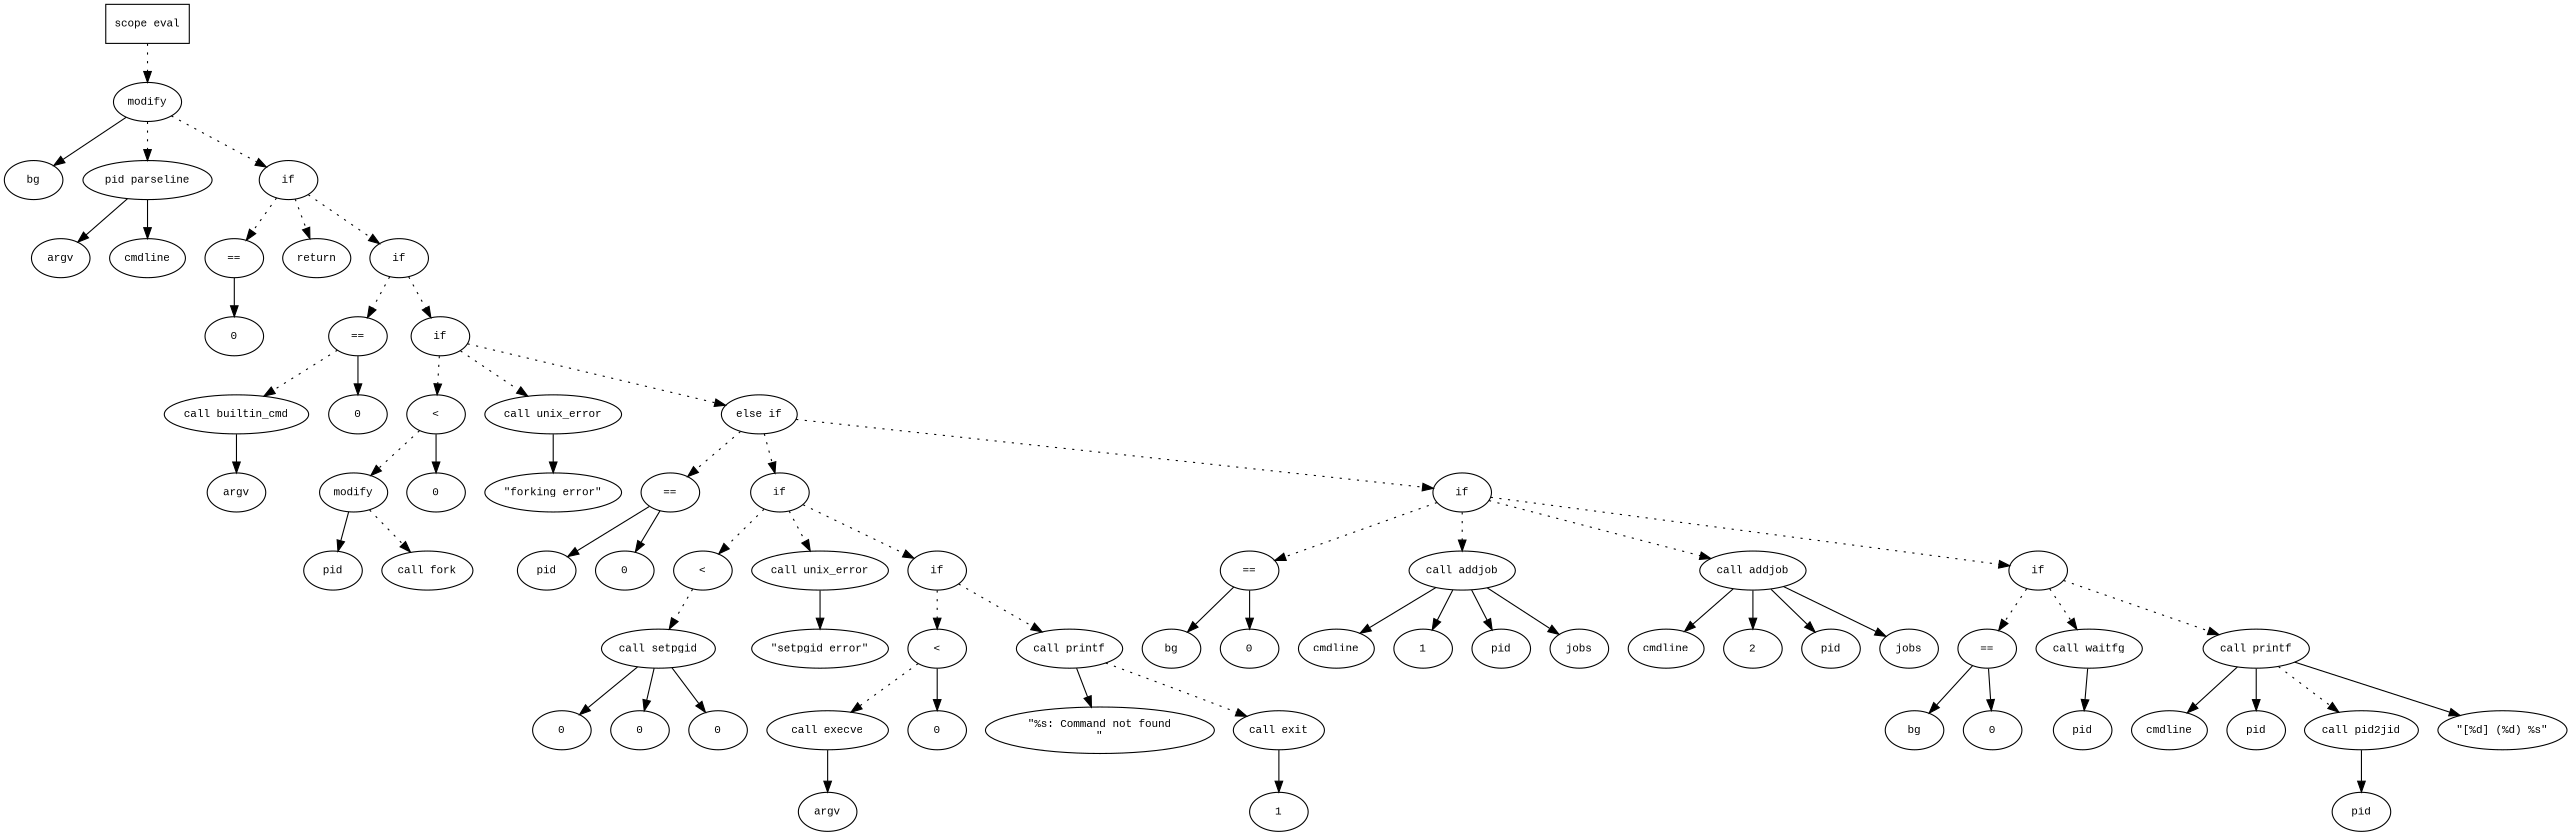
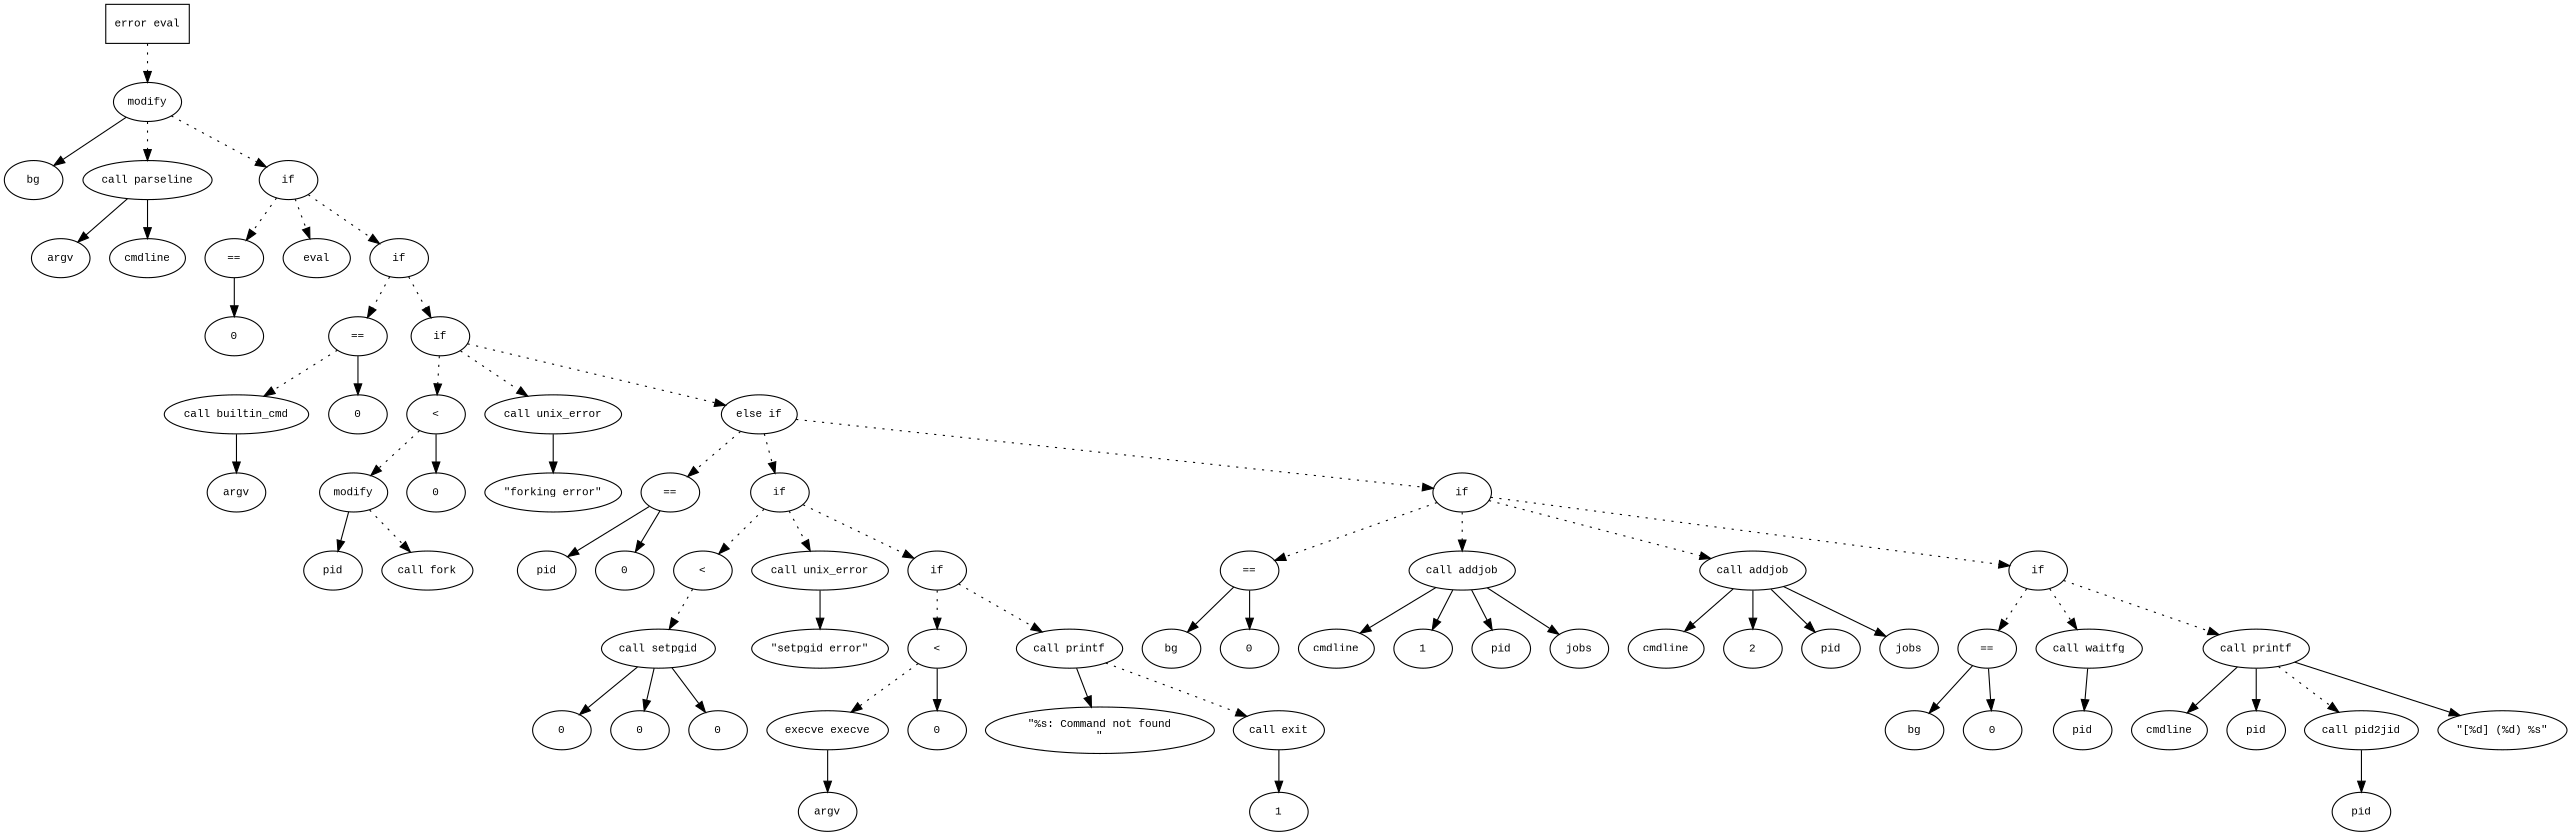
node "scope eval": label "scope eval" -> "error eval"
node "pid parseline": label "pid parseline" -> "call parseline"
node "return": label "return" -> "eval"
node "call execve": label "call execve" -> "execve execve"
